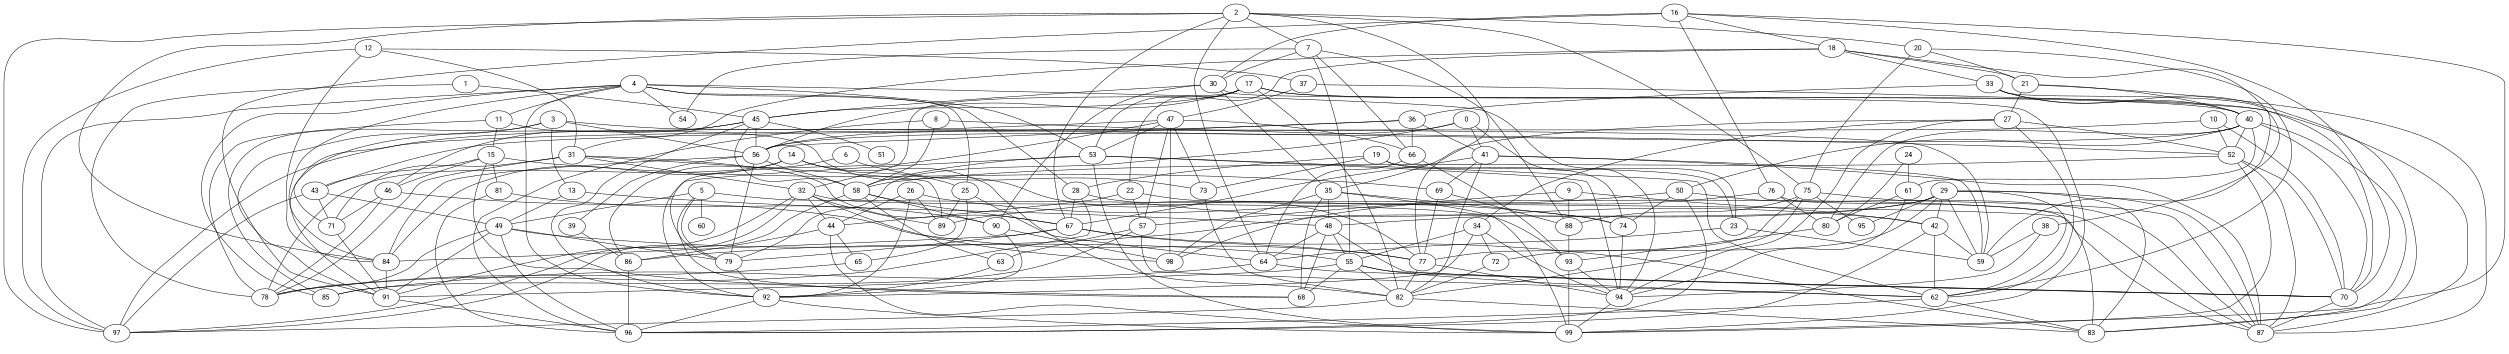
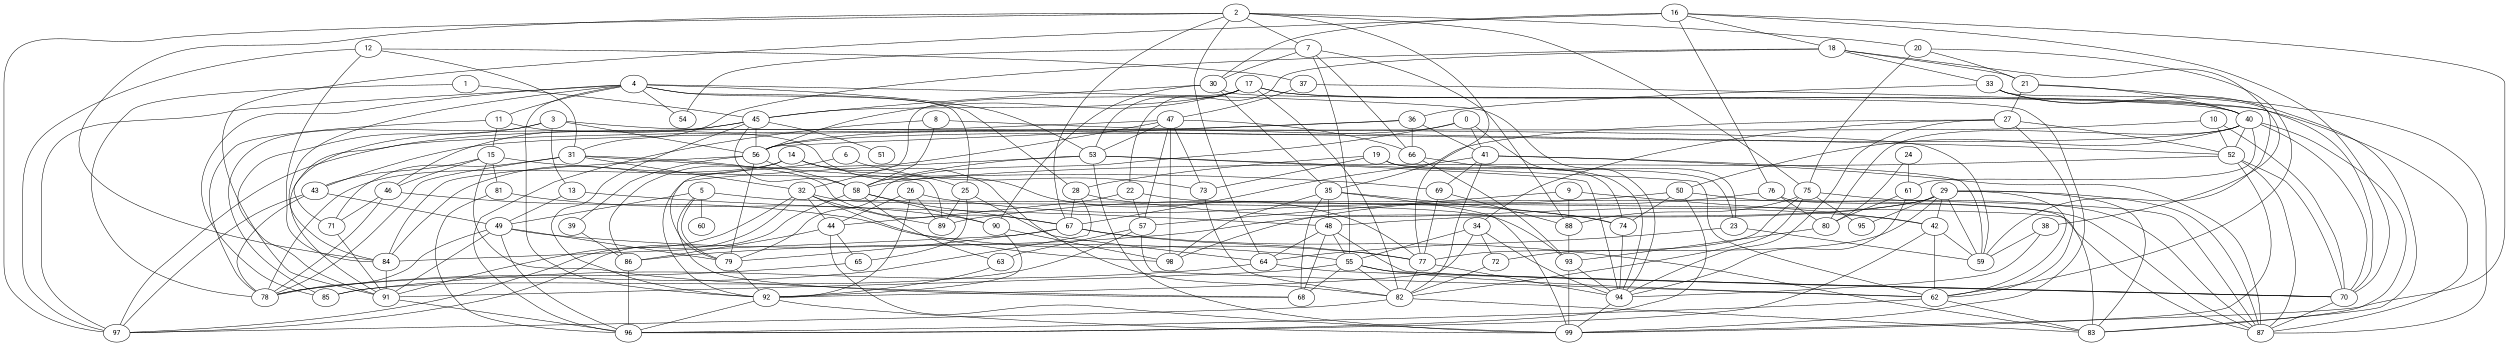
edge "66" -- "64": now "66" -- "94"
edge "43" -- "71": now "43" -- "78"
